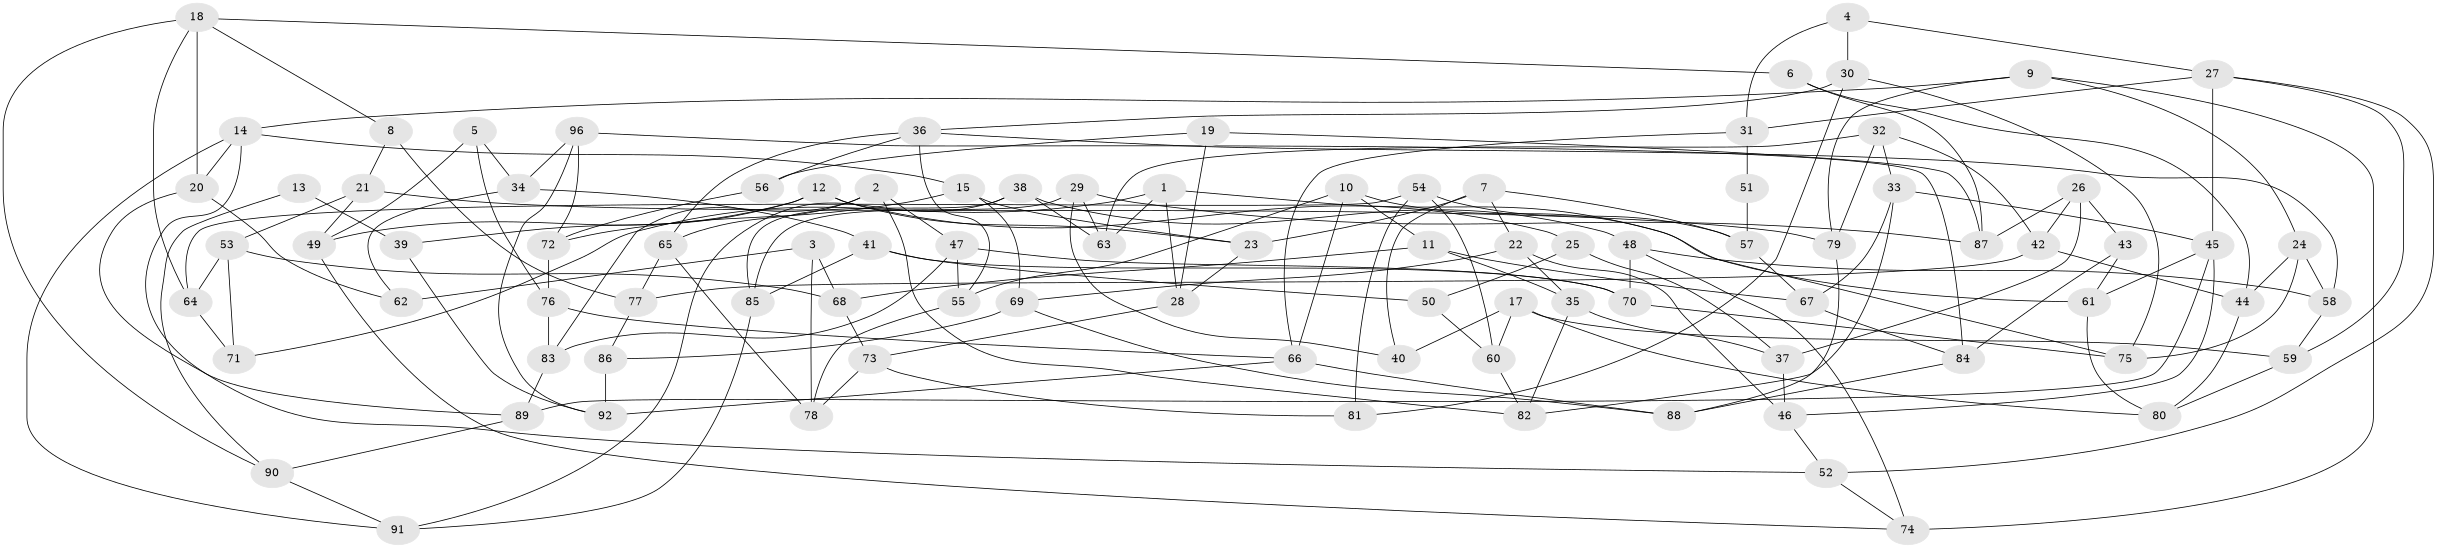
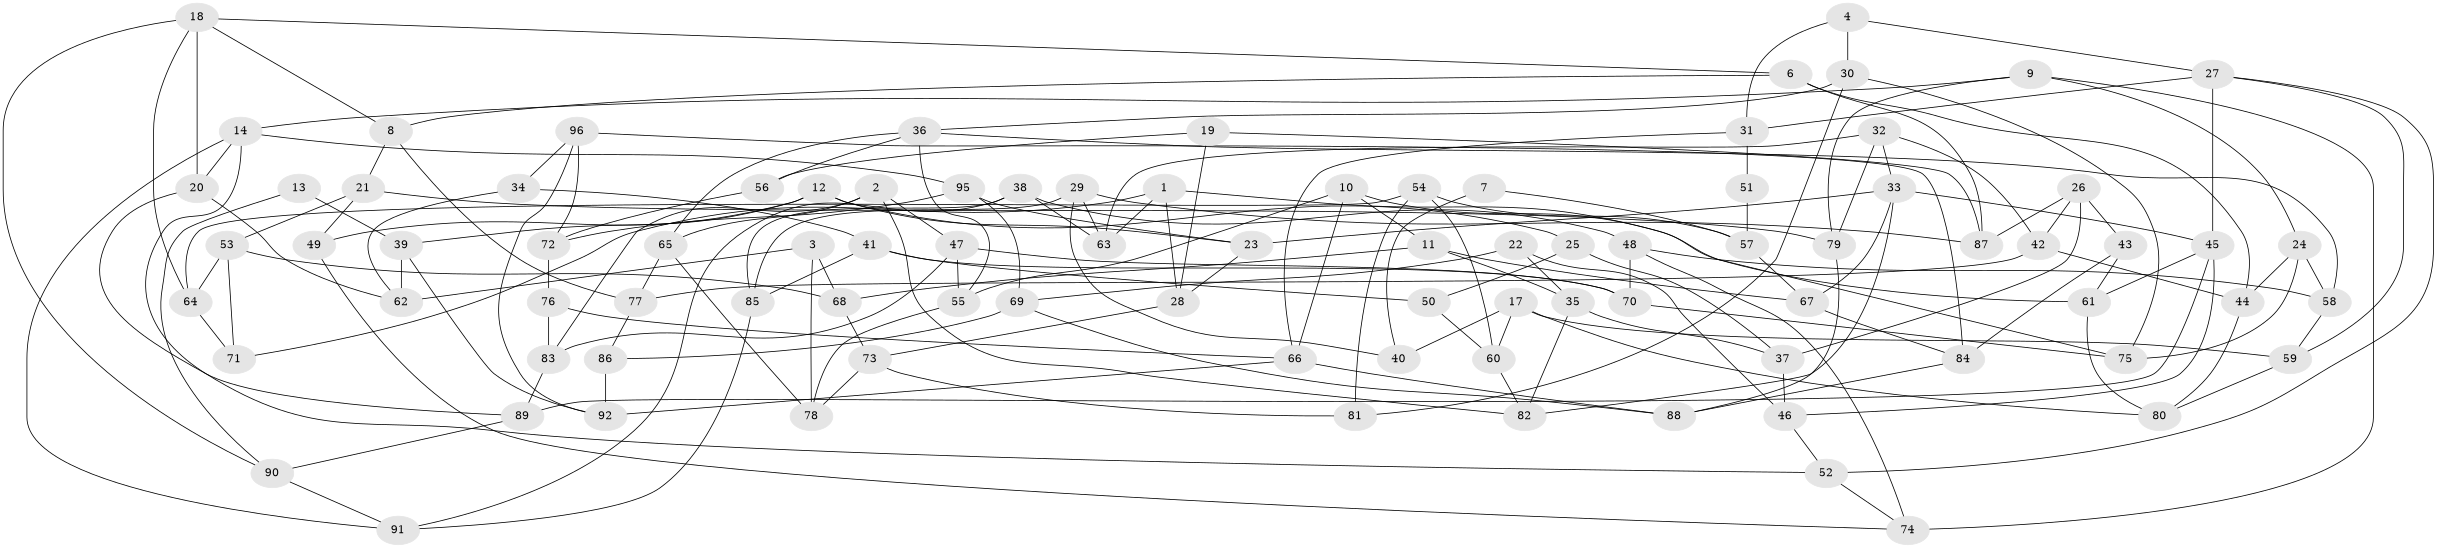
edge "6" -- "8": added
node "5": removed
node "15": label "15" -> "95"
edge "7" -- "22": removed
edge "7" -- "23": now "33" -- "23"
edge "39" -- "62": added
